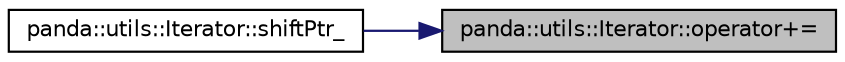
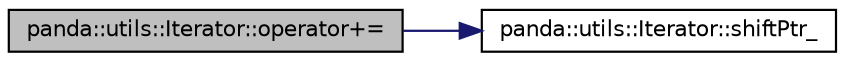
edge "panda::utils::Iterator::shiftPtr_" -> "panda::utils::Iterator::operator+=": reversed
